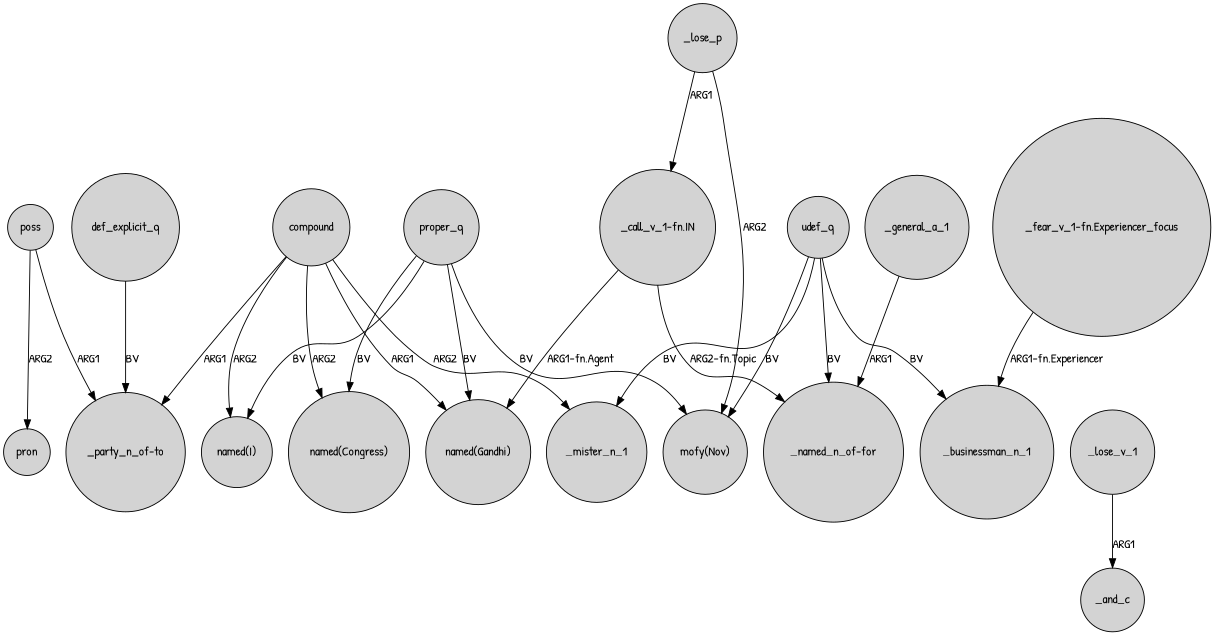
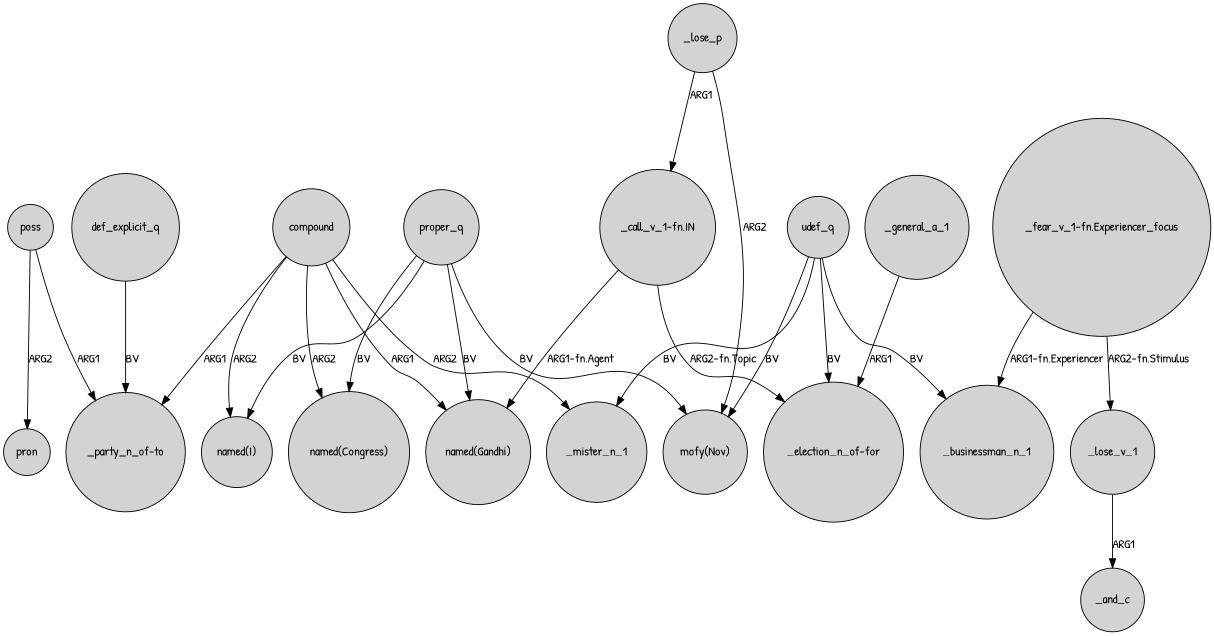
edge "_fear_v_1-fn.Experiencer_focus" -> "_lose_v_1": added, label "ARG2-fn.Stimulus"
node "_named_n_of-for": label "_named_n_of-for" -> "_election_n_of-for"
